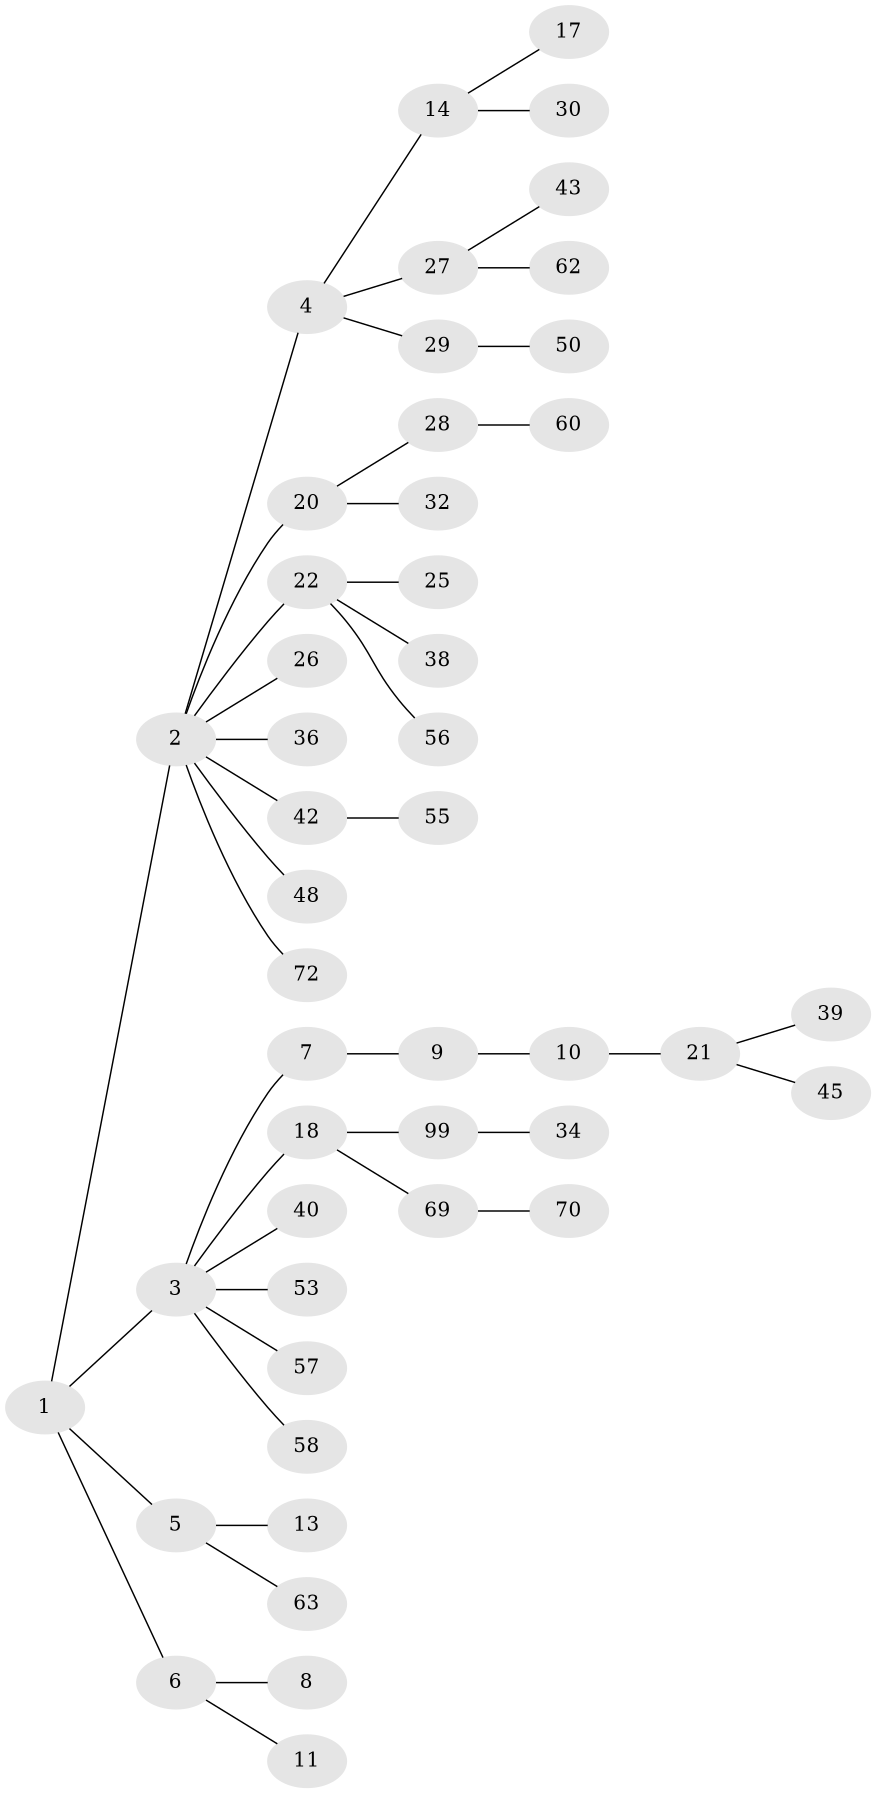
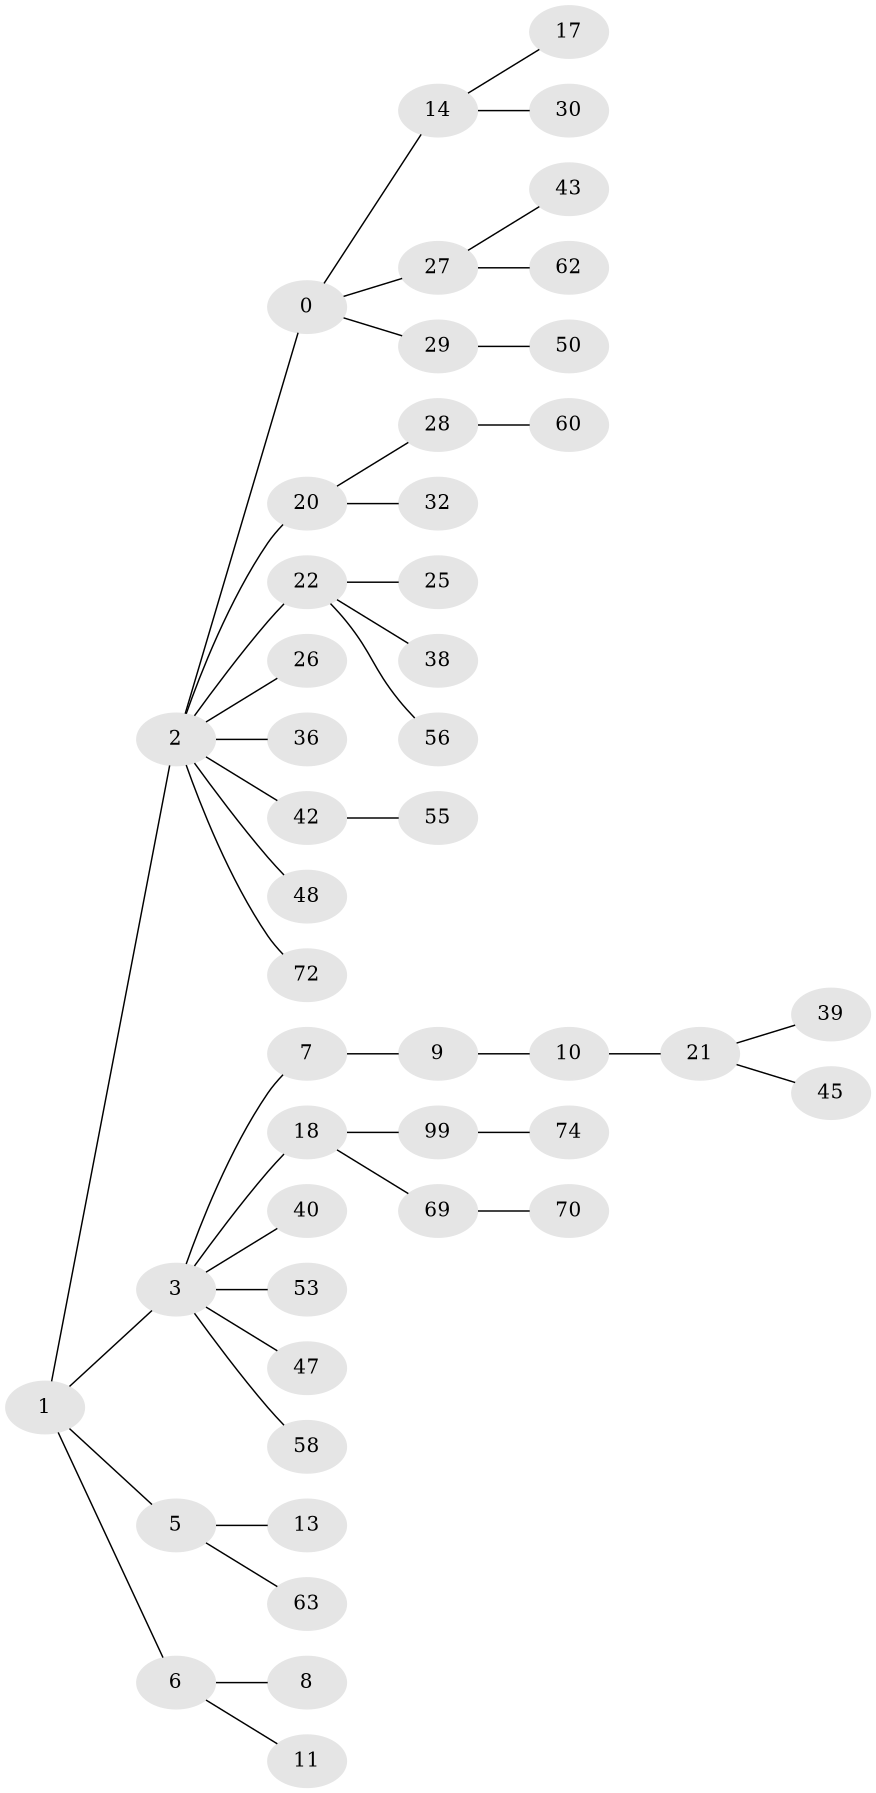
node "4": label "4" -> "0"
node "34": label "34" -> "74"
node "57": label "57" -> "47"
